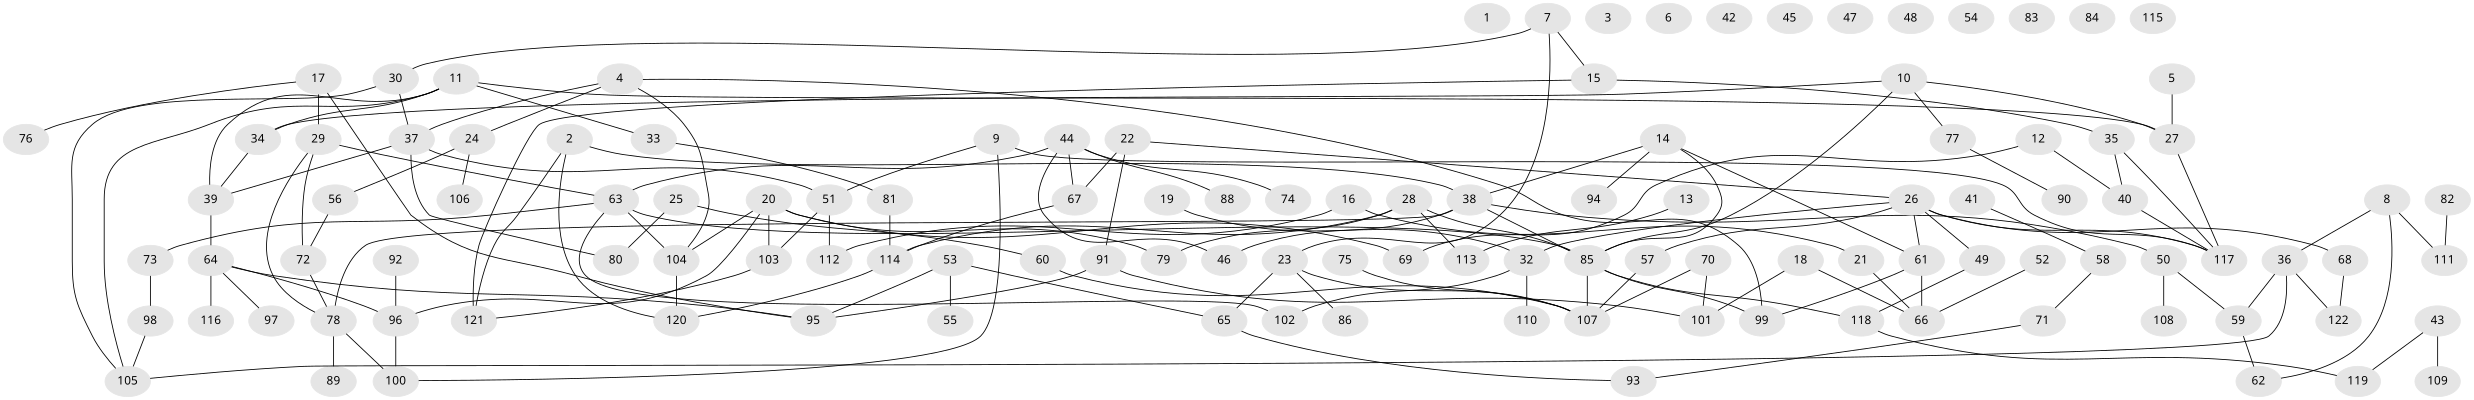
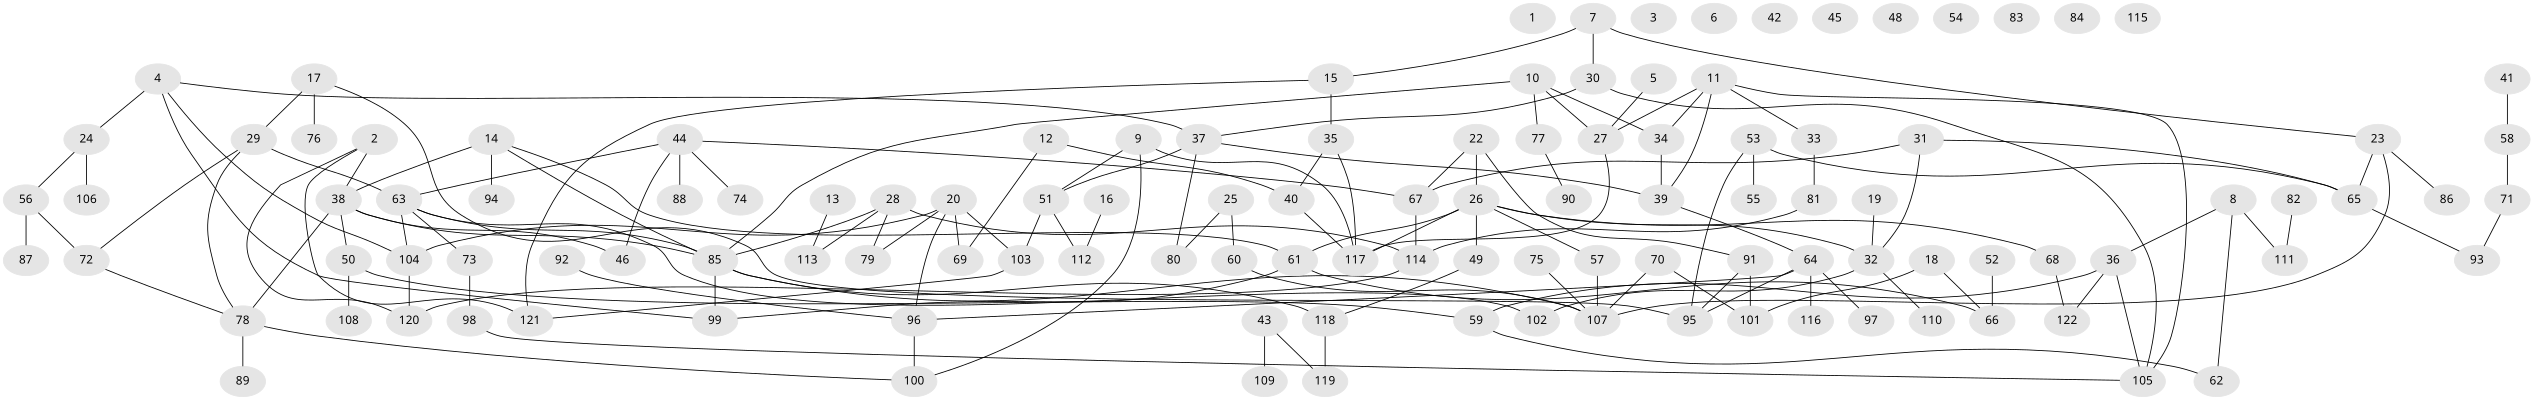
node "47": removed
node "31": added
node "87": added
node "21": removed
